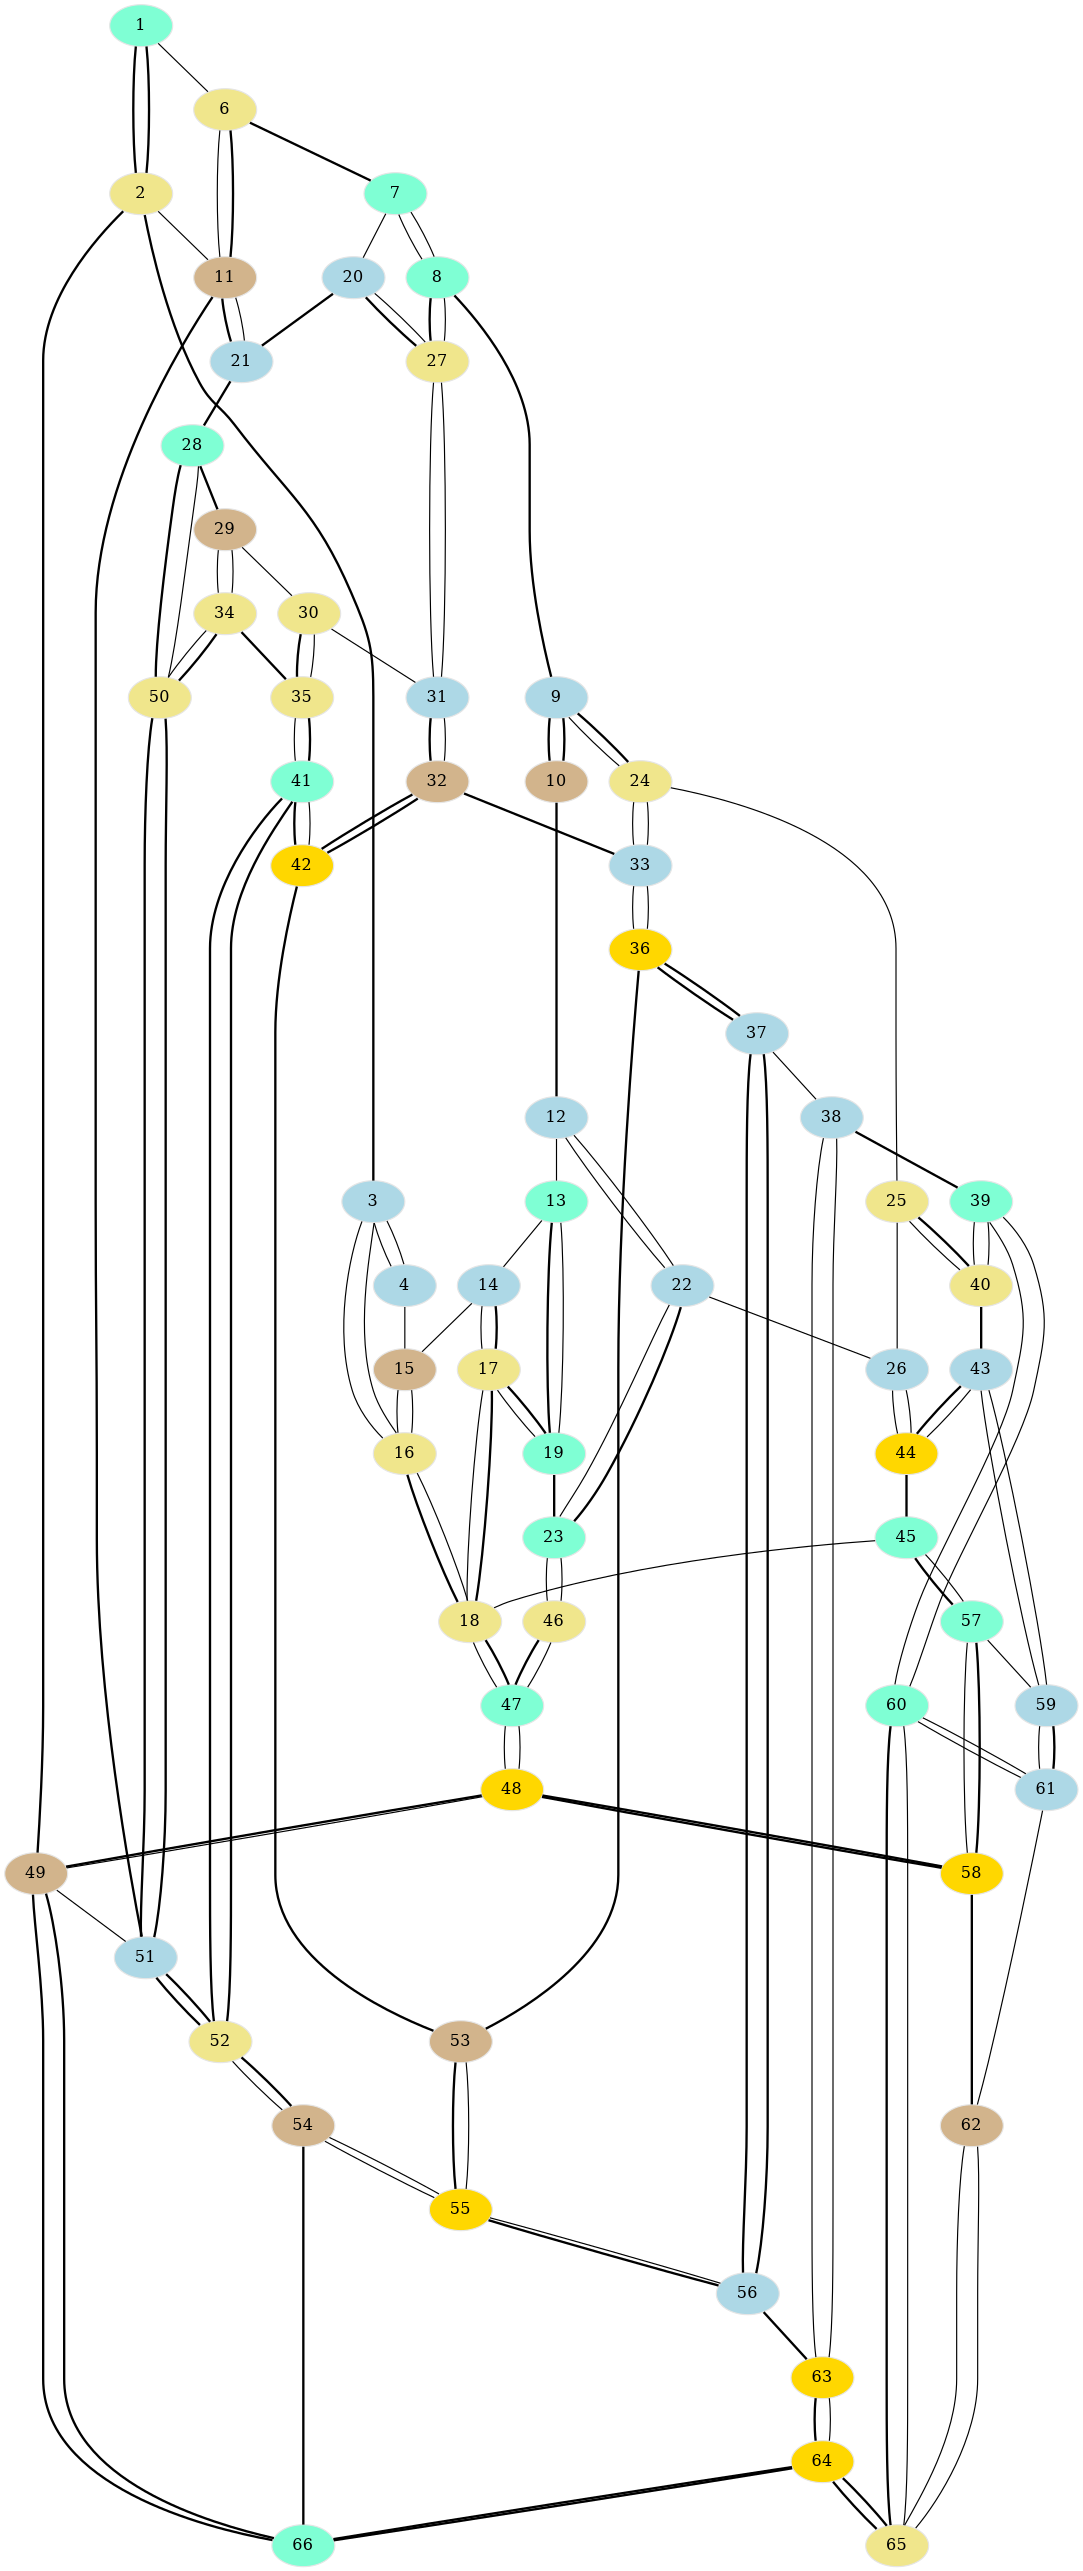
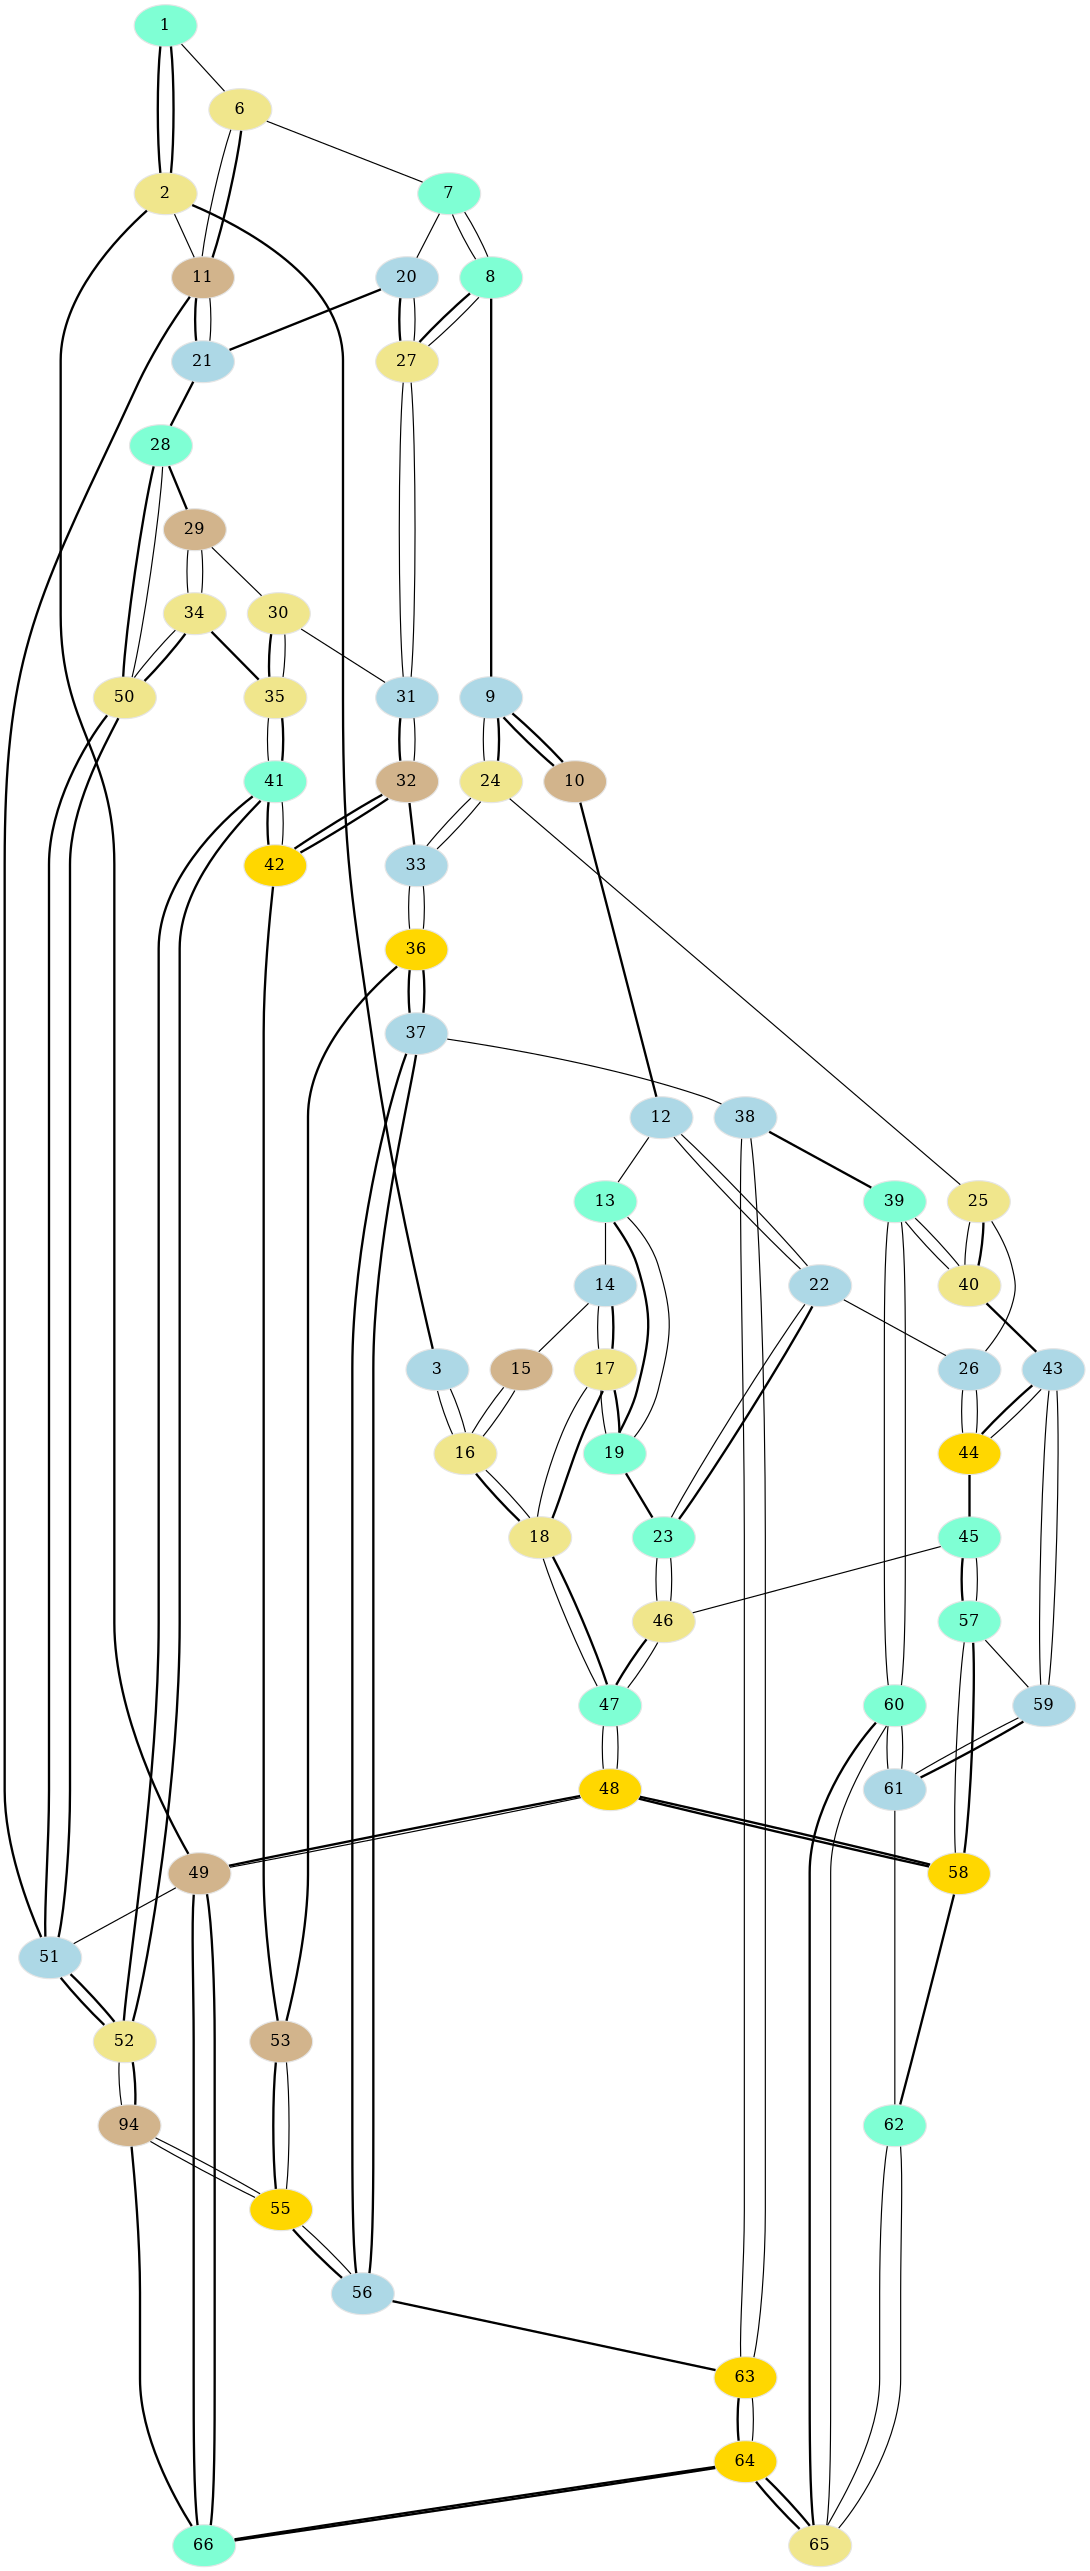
edge "6" -- "7": style bold -> solid
node "4": removed
edge "45" -- "18": now "45" -- "46"
node "54": label "54" -> "94"
node "62": fillcolor tan -> aquamarine
